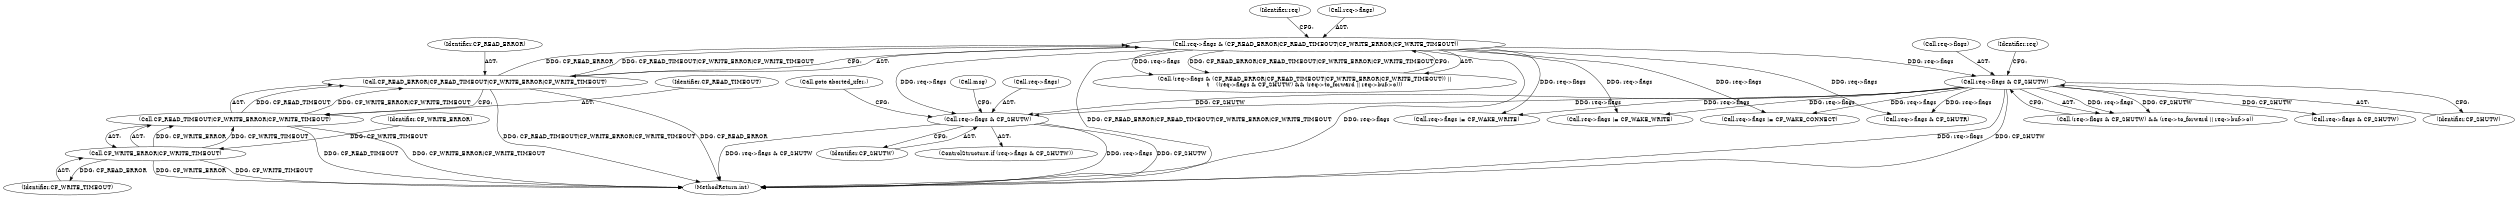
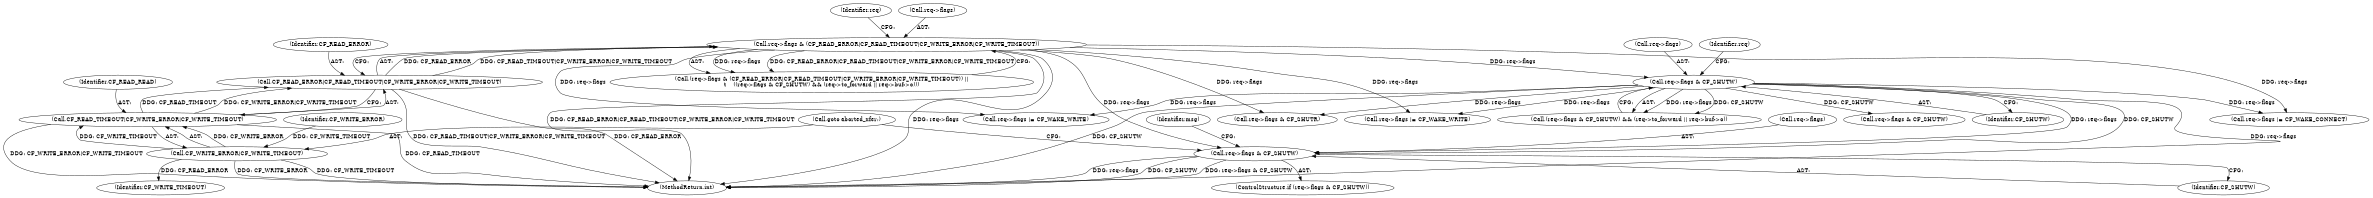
node "(Identifier,CF_READ_TIMEOUT)": label "(Identifier,CF_READ_TIMEOUT)" -> "(Identifier,CF_READ_READ)"
node "(Call,msg)": label "(Call,msg)" -> "(Identifier,msg)"
edge "(Identifier,CF_WRITE_TIMEOUT)" -> "(Call,CF_WRITE_ERROR|CF_WRITE_TIMEOUT)": now "(Call,goto aborted_xfer;)" -> "(Call,CF_WRITE_ERROR|CF_WRITE_TIMEOUT)"
